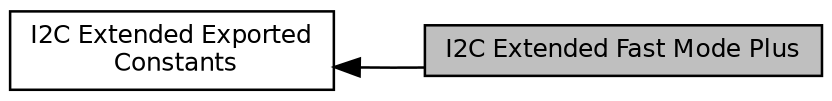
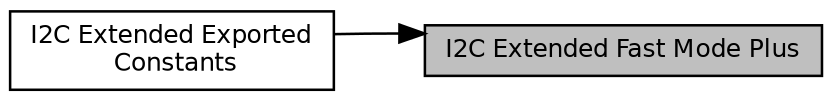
edge "I2C Extended Fast Mode Plus" -> "I2C Extended Exported Constants": reversed
